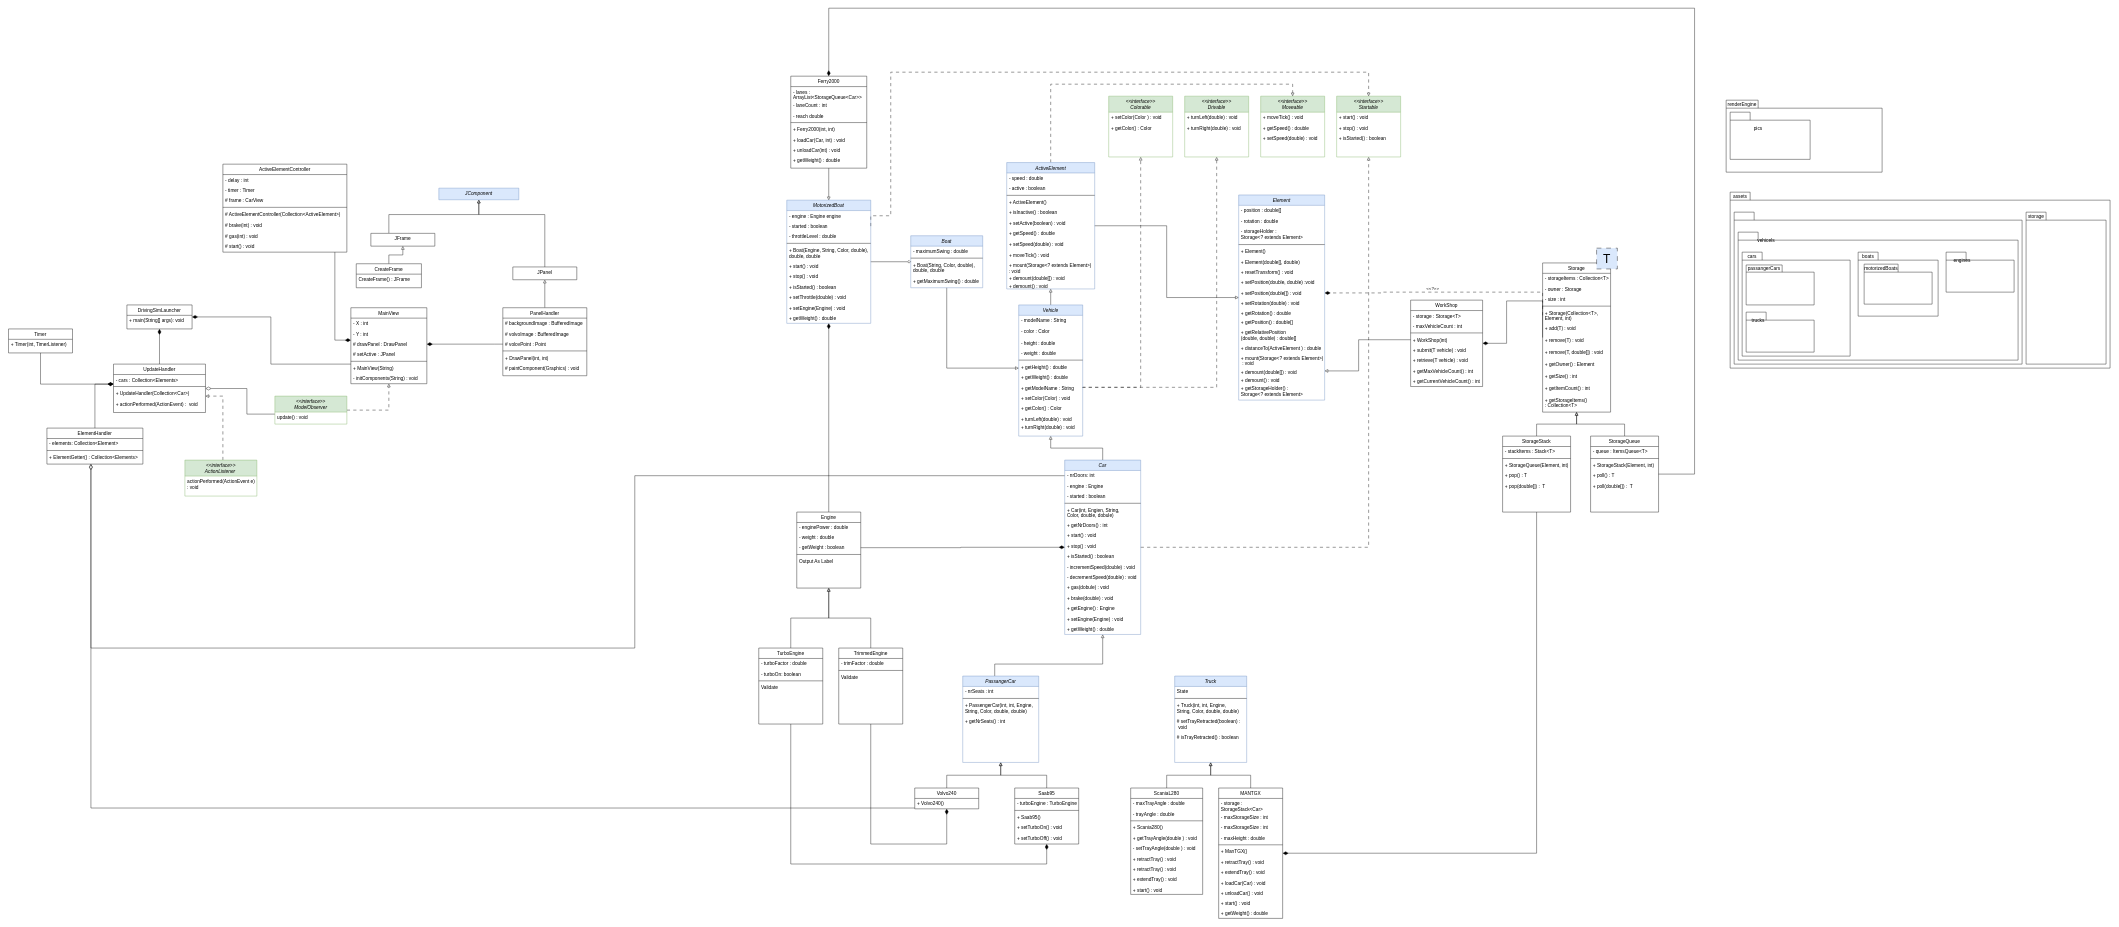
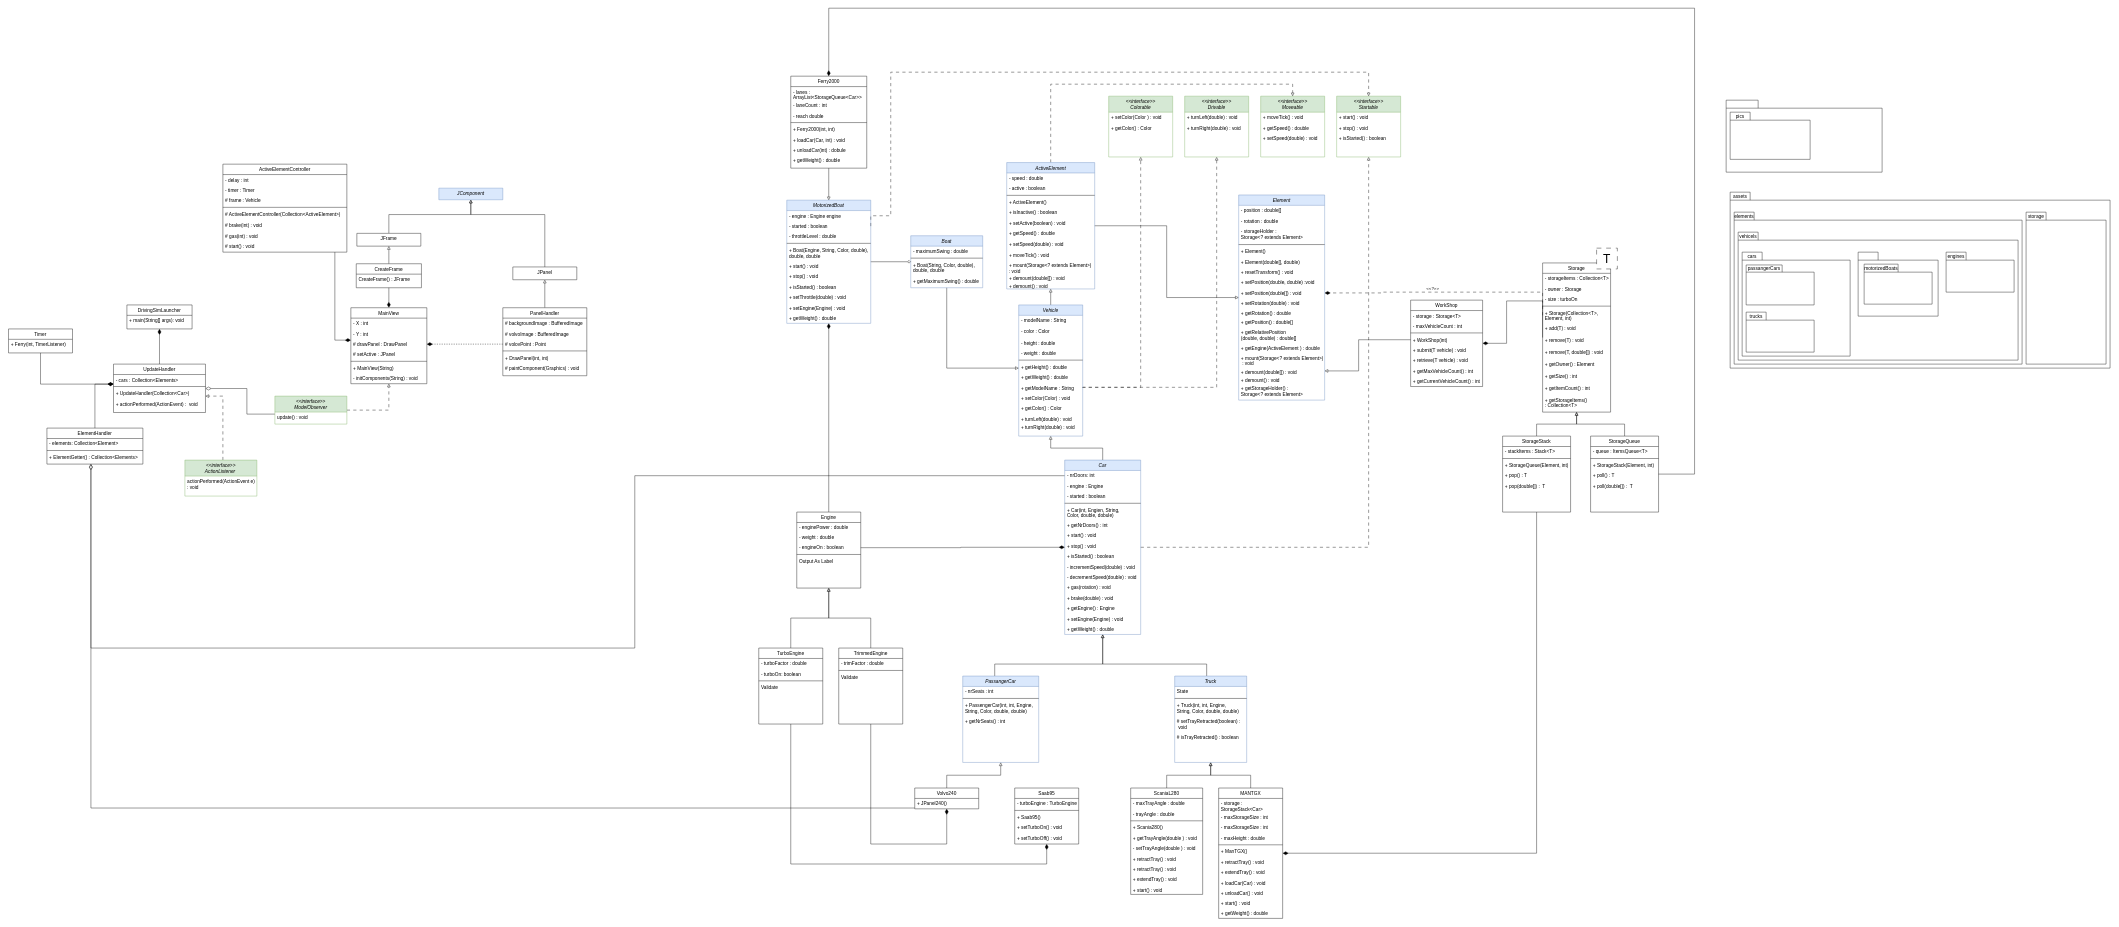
node "renderEngine": removed
node "pics": moved (1758, 128) -> (1740, 116)
node "+ unloadCar(int) : void": label "+ unloadCar(int) : void" -> "+ unloadCar(int) : dobule"
node "JComponent": size 80x12 -> 64x12
node "# frame : CarView": label "# frame : CarView" -> "# frame : Vehicle"
node "elements": added
node "JFrame": moved (403, 240) -> (389, 240)
node "vehicels": moved (1766, 240) -> (1748, 236)
node "boats": removed
node "T": fillcolor #dae8fc -> #ffffff
node "engines": moved (1962, 260) -> (1956, 256)
node "- size : int": label "- size : int" -> "- size : turboOn"
edge "CreateFrame" -> "MainView": added
edge "MainView" -> "DrivingSimLauncher": removed
node "trucks": moved (1758, 320) -> (1756, 316)
edge "# volovPoint : Point" -> "# drawPanel : DrawPanel": style solid -> dashed
node "+ Timer(int, TimerListener)": label "+ Timer(int, TimerListener)" -> "+ Ferry(int, TimerListener)"
node "+ distanceTo(ActiveElement ) : double": label "+ distanceTo(ActiveElement ) : double" -> "+ getEngine(ActiveElement ) : double"
node "- getWeight : boolean": label "- getWeight : boolean" -> "- engineOn : boolean"
node "+ gas(dobule) : void": label "+ gas(dobule) : void" -> "+ gas(rotation) : void"
edge "Truck" -> "Car": added
edge "Saab95" -> "PassangerCar": removed
node "+ Volvo240()": label "+ Volvo240()" -> "+ JPanel240()"
